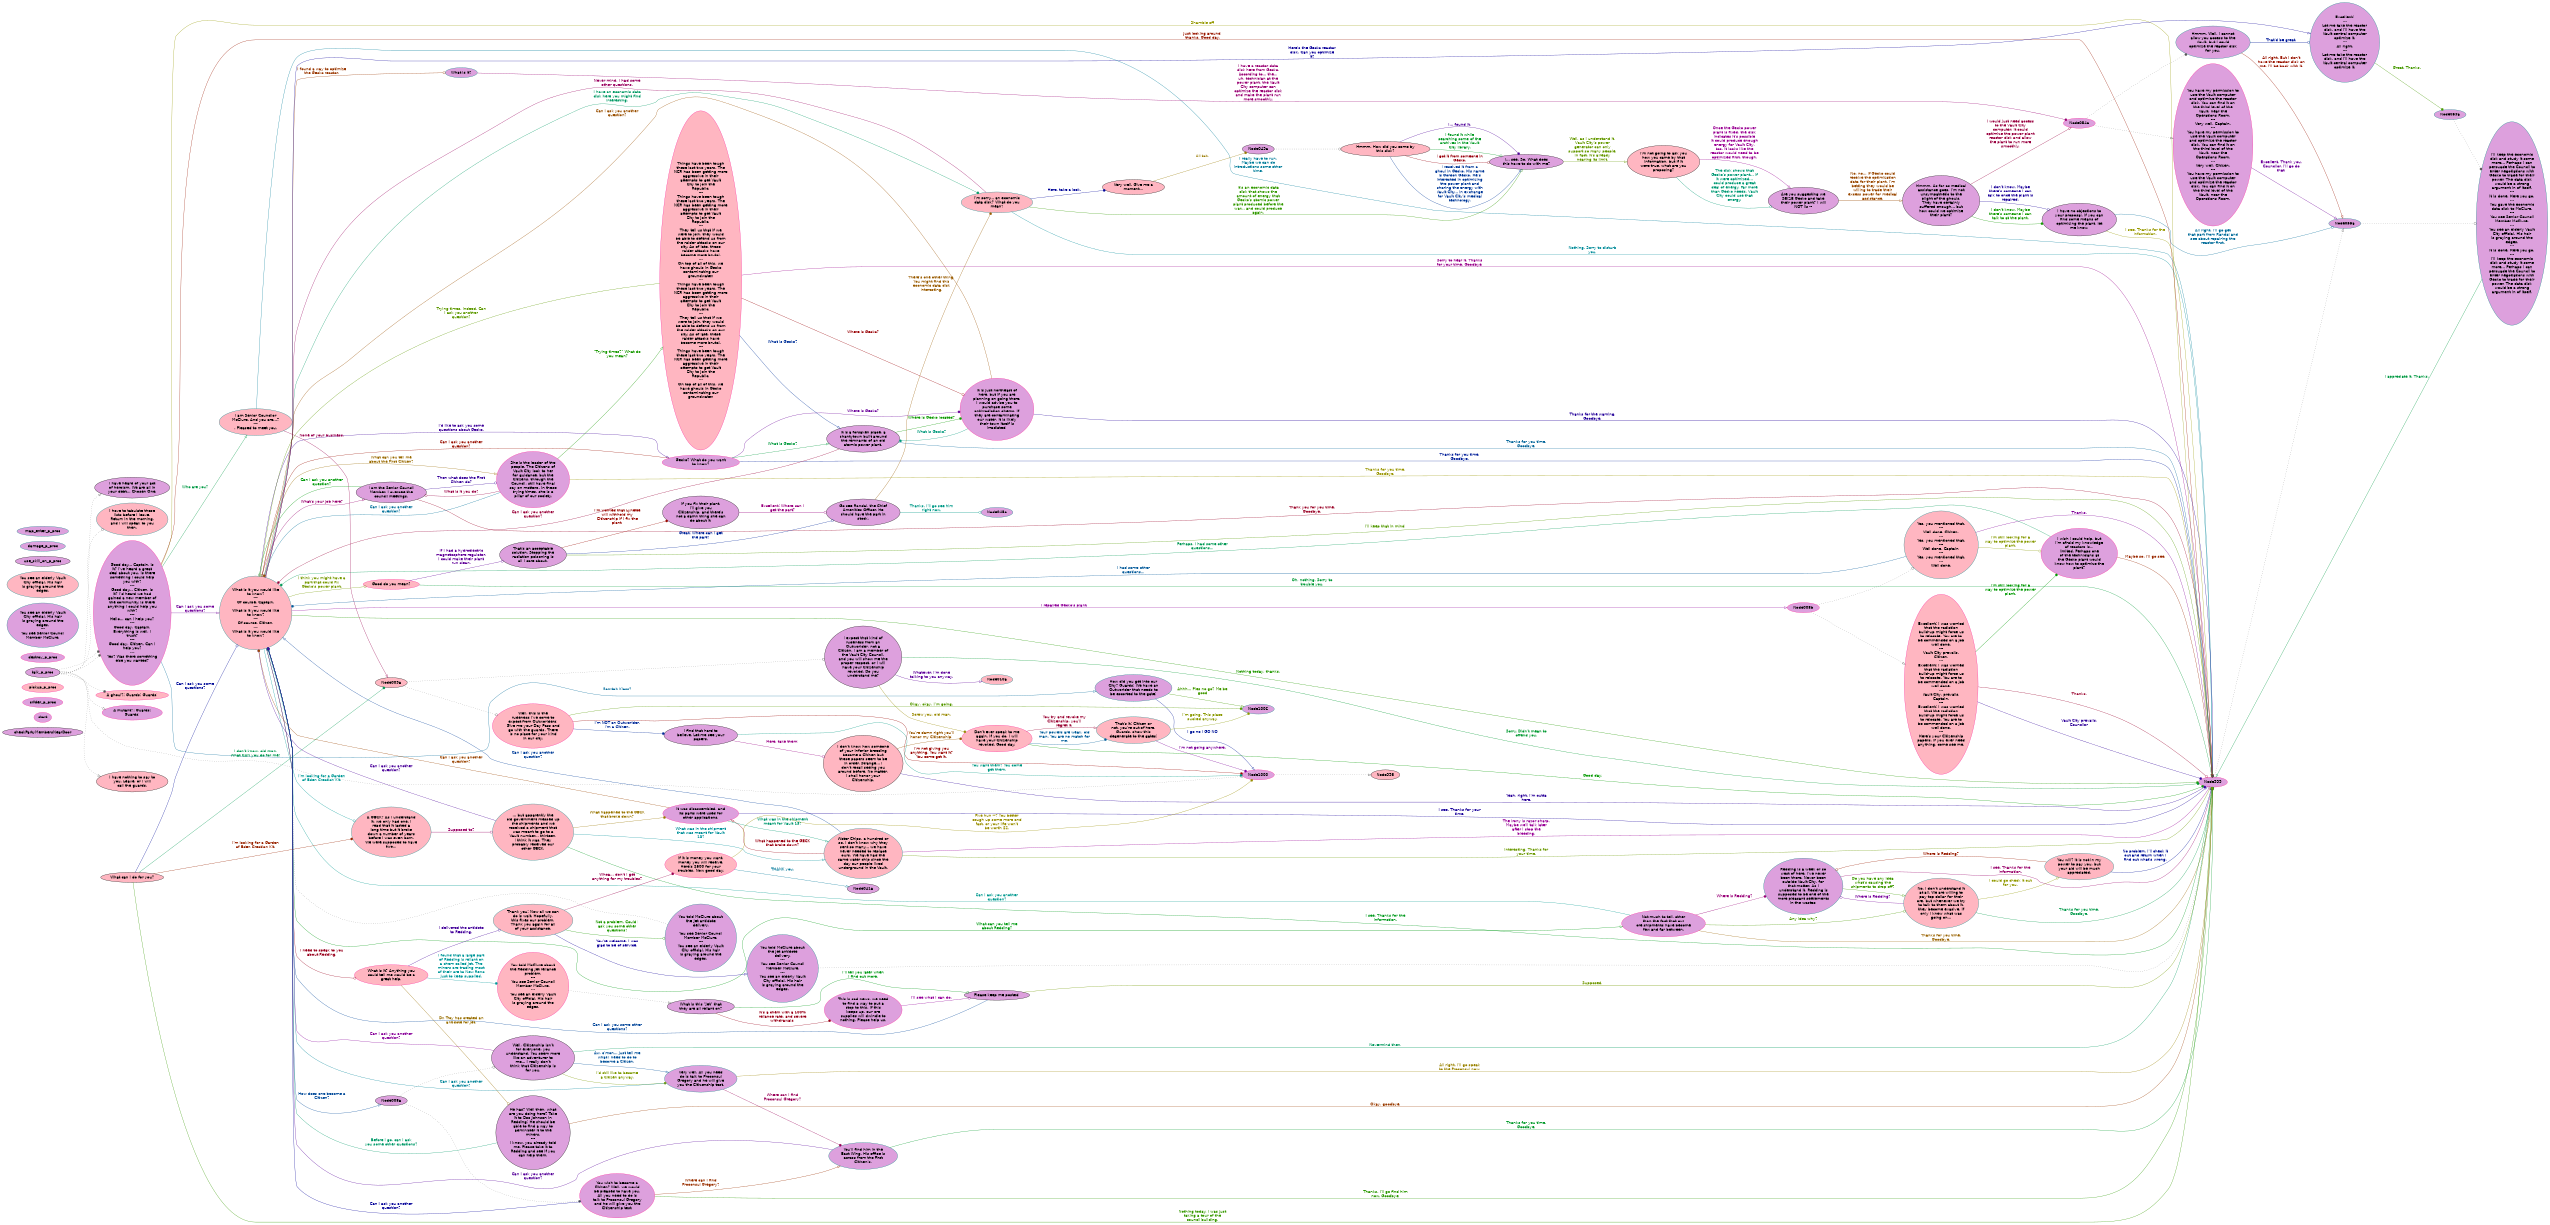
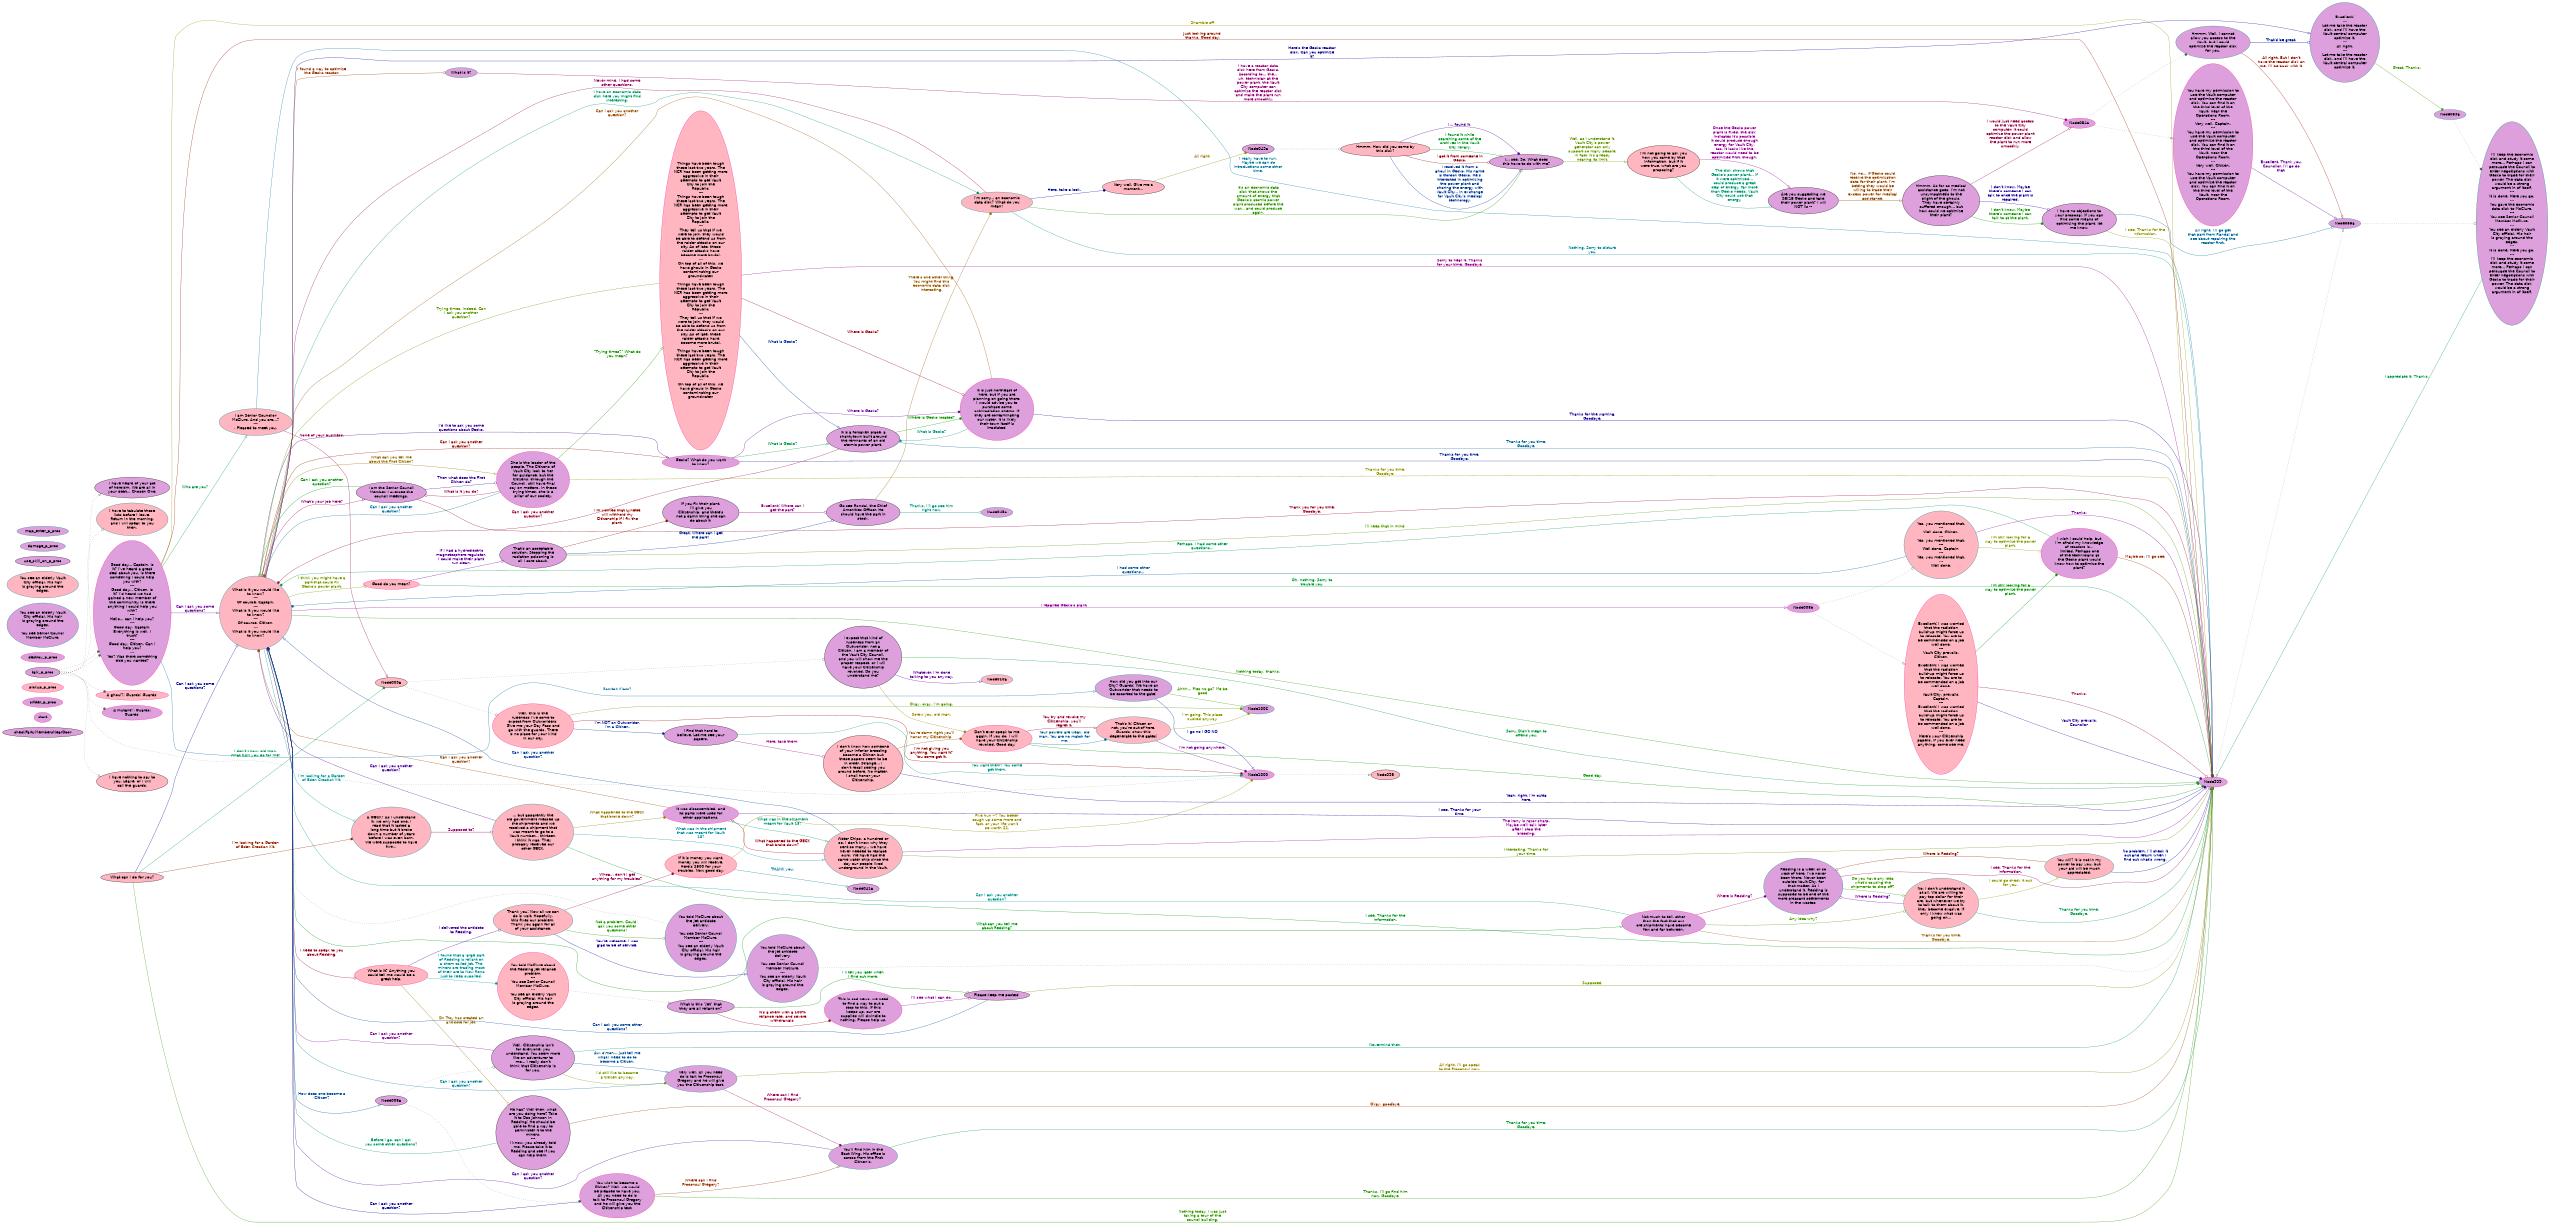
edge "Very well. Give me a moment..." -> "Node049a": label "All tah." -> "All right."
edge "talk_p_proc" -> "A mutant?! Guards! Guards!": arrowhead onormal -> dot
